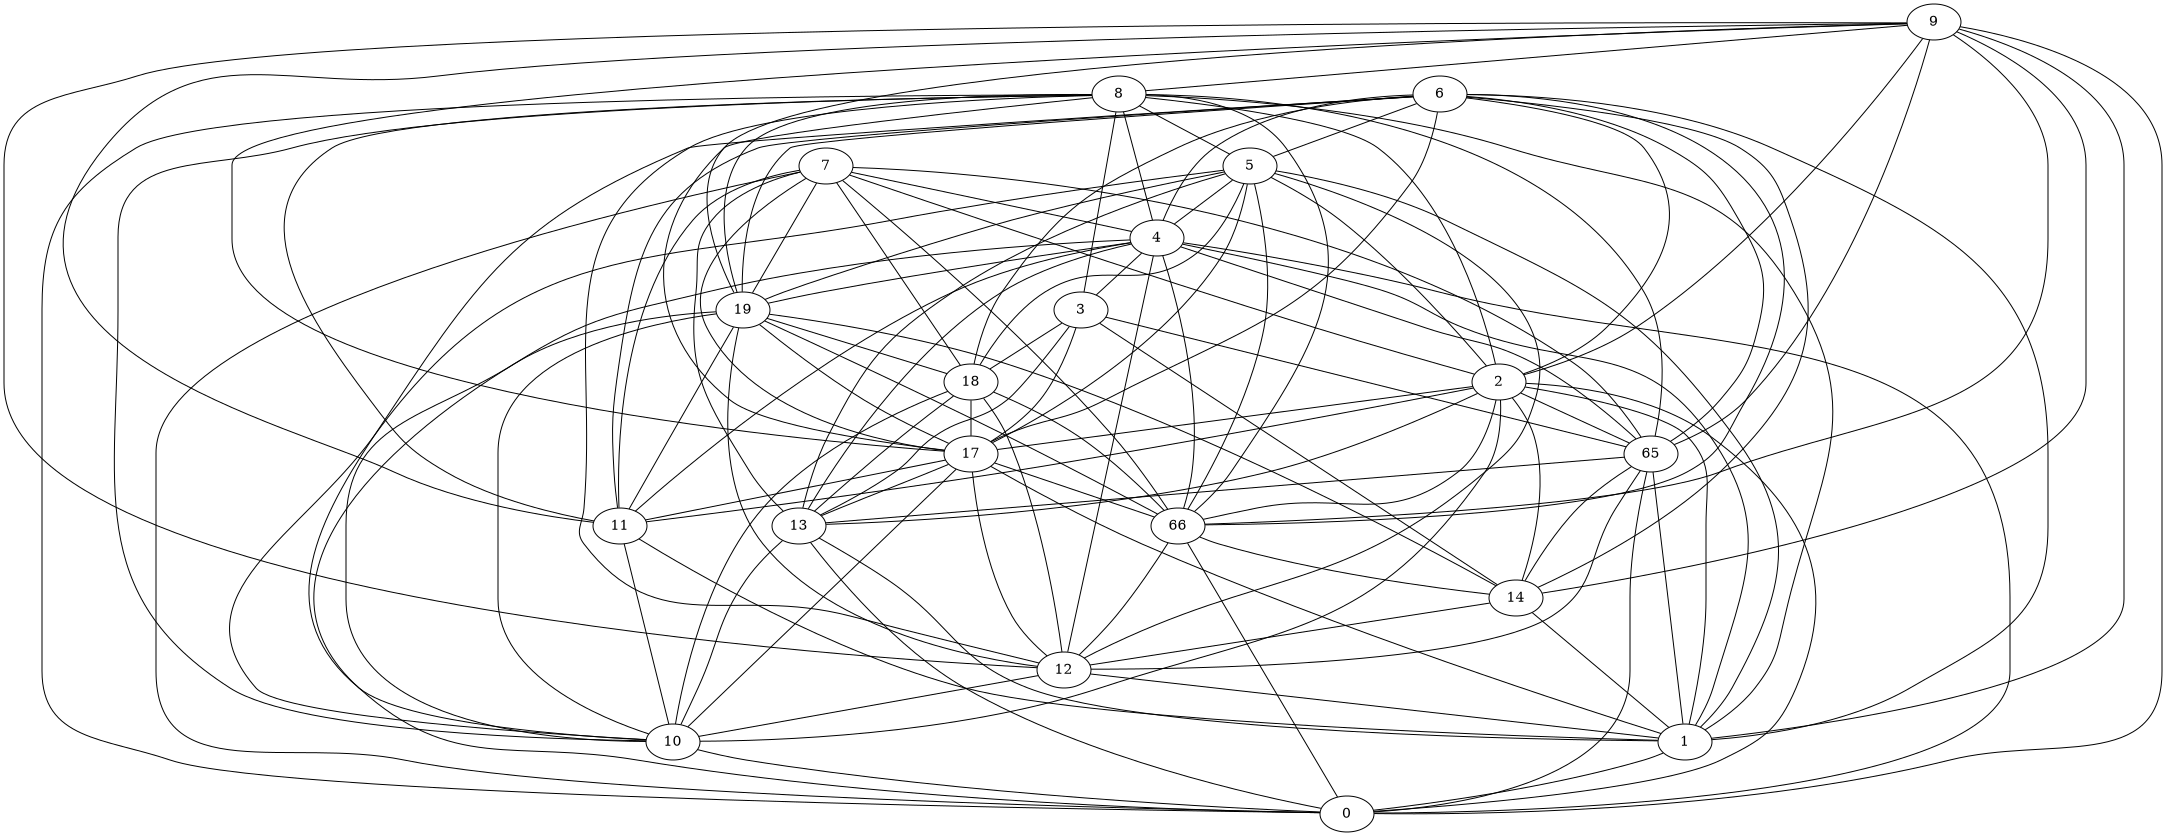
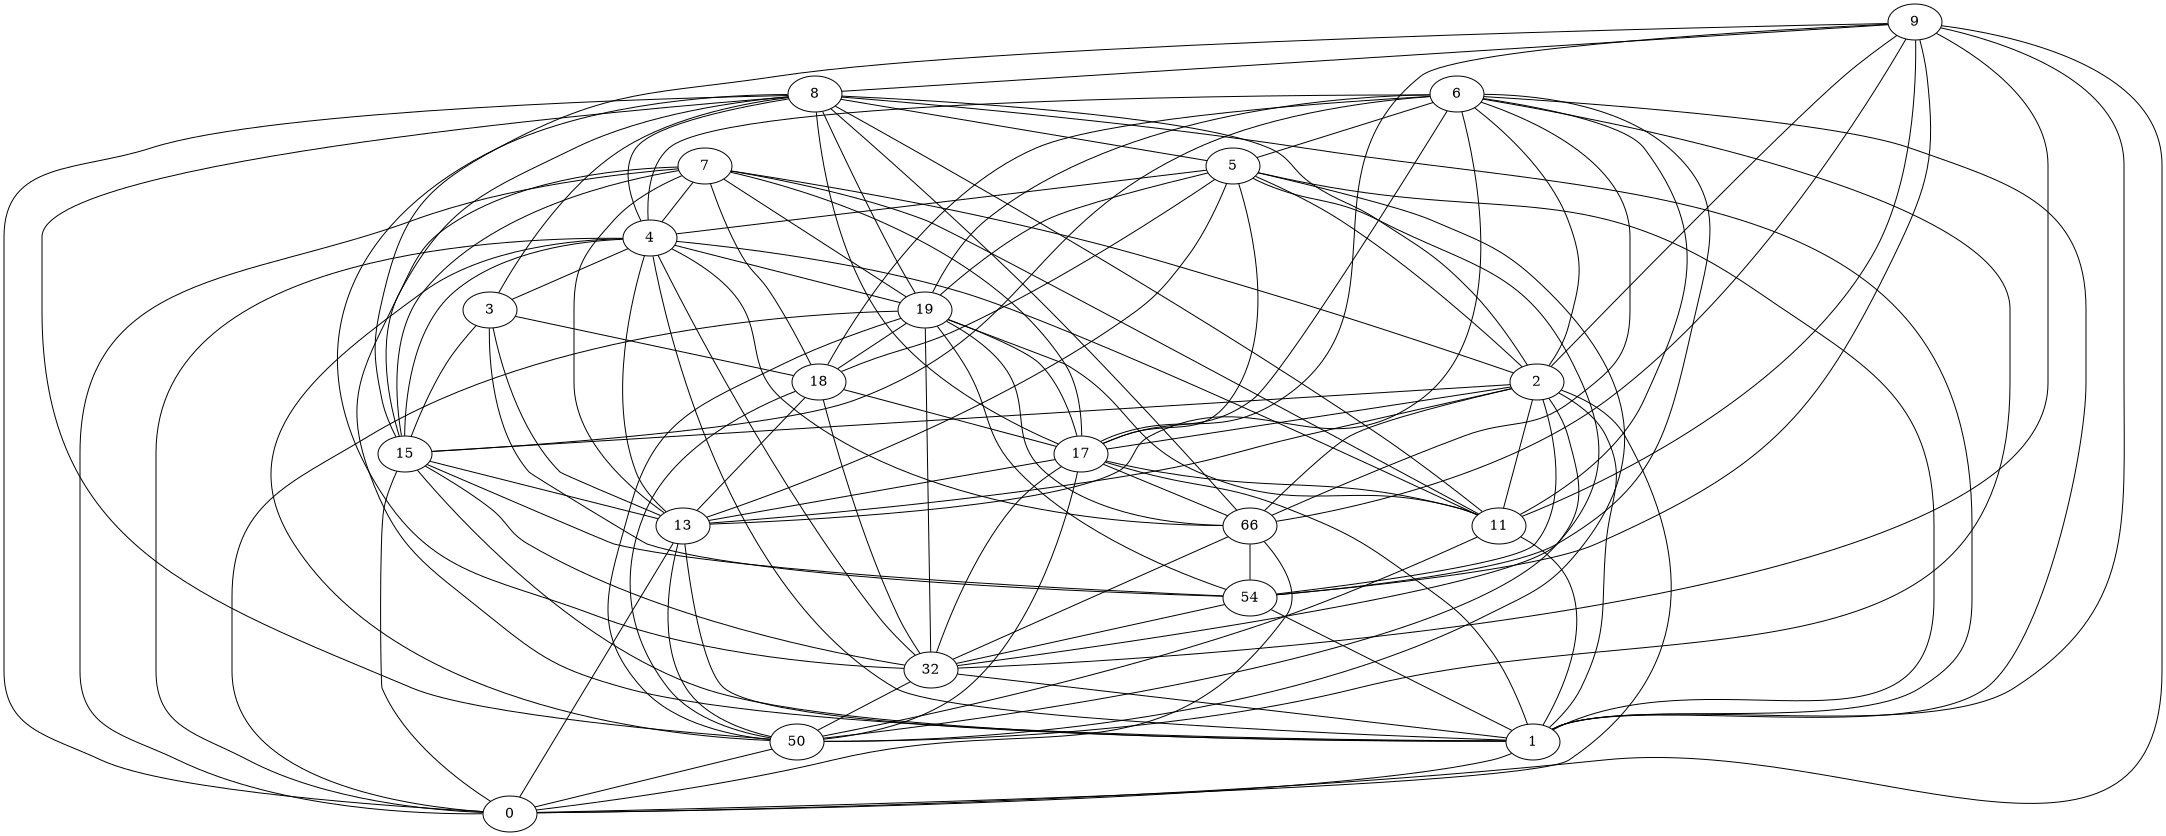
edge "9" -- "19": removed
edge "7" -- "66": now "7" -- "1"
edge "5" -- "66": removed
edge "6" -- "13": added
edge "3" -- "17": removed
edge "18" -- "66": removed
node "65": label "65" -> "15"
node "14": label "14" -> "54"
node "12": label "12" -> "32"
node "10": label "10" -> "50"
